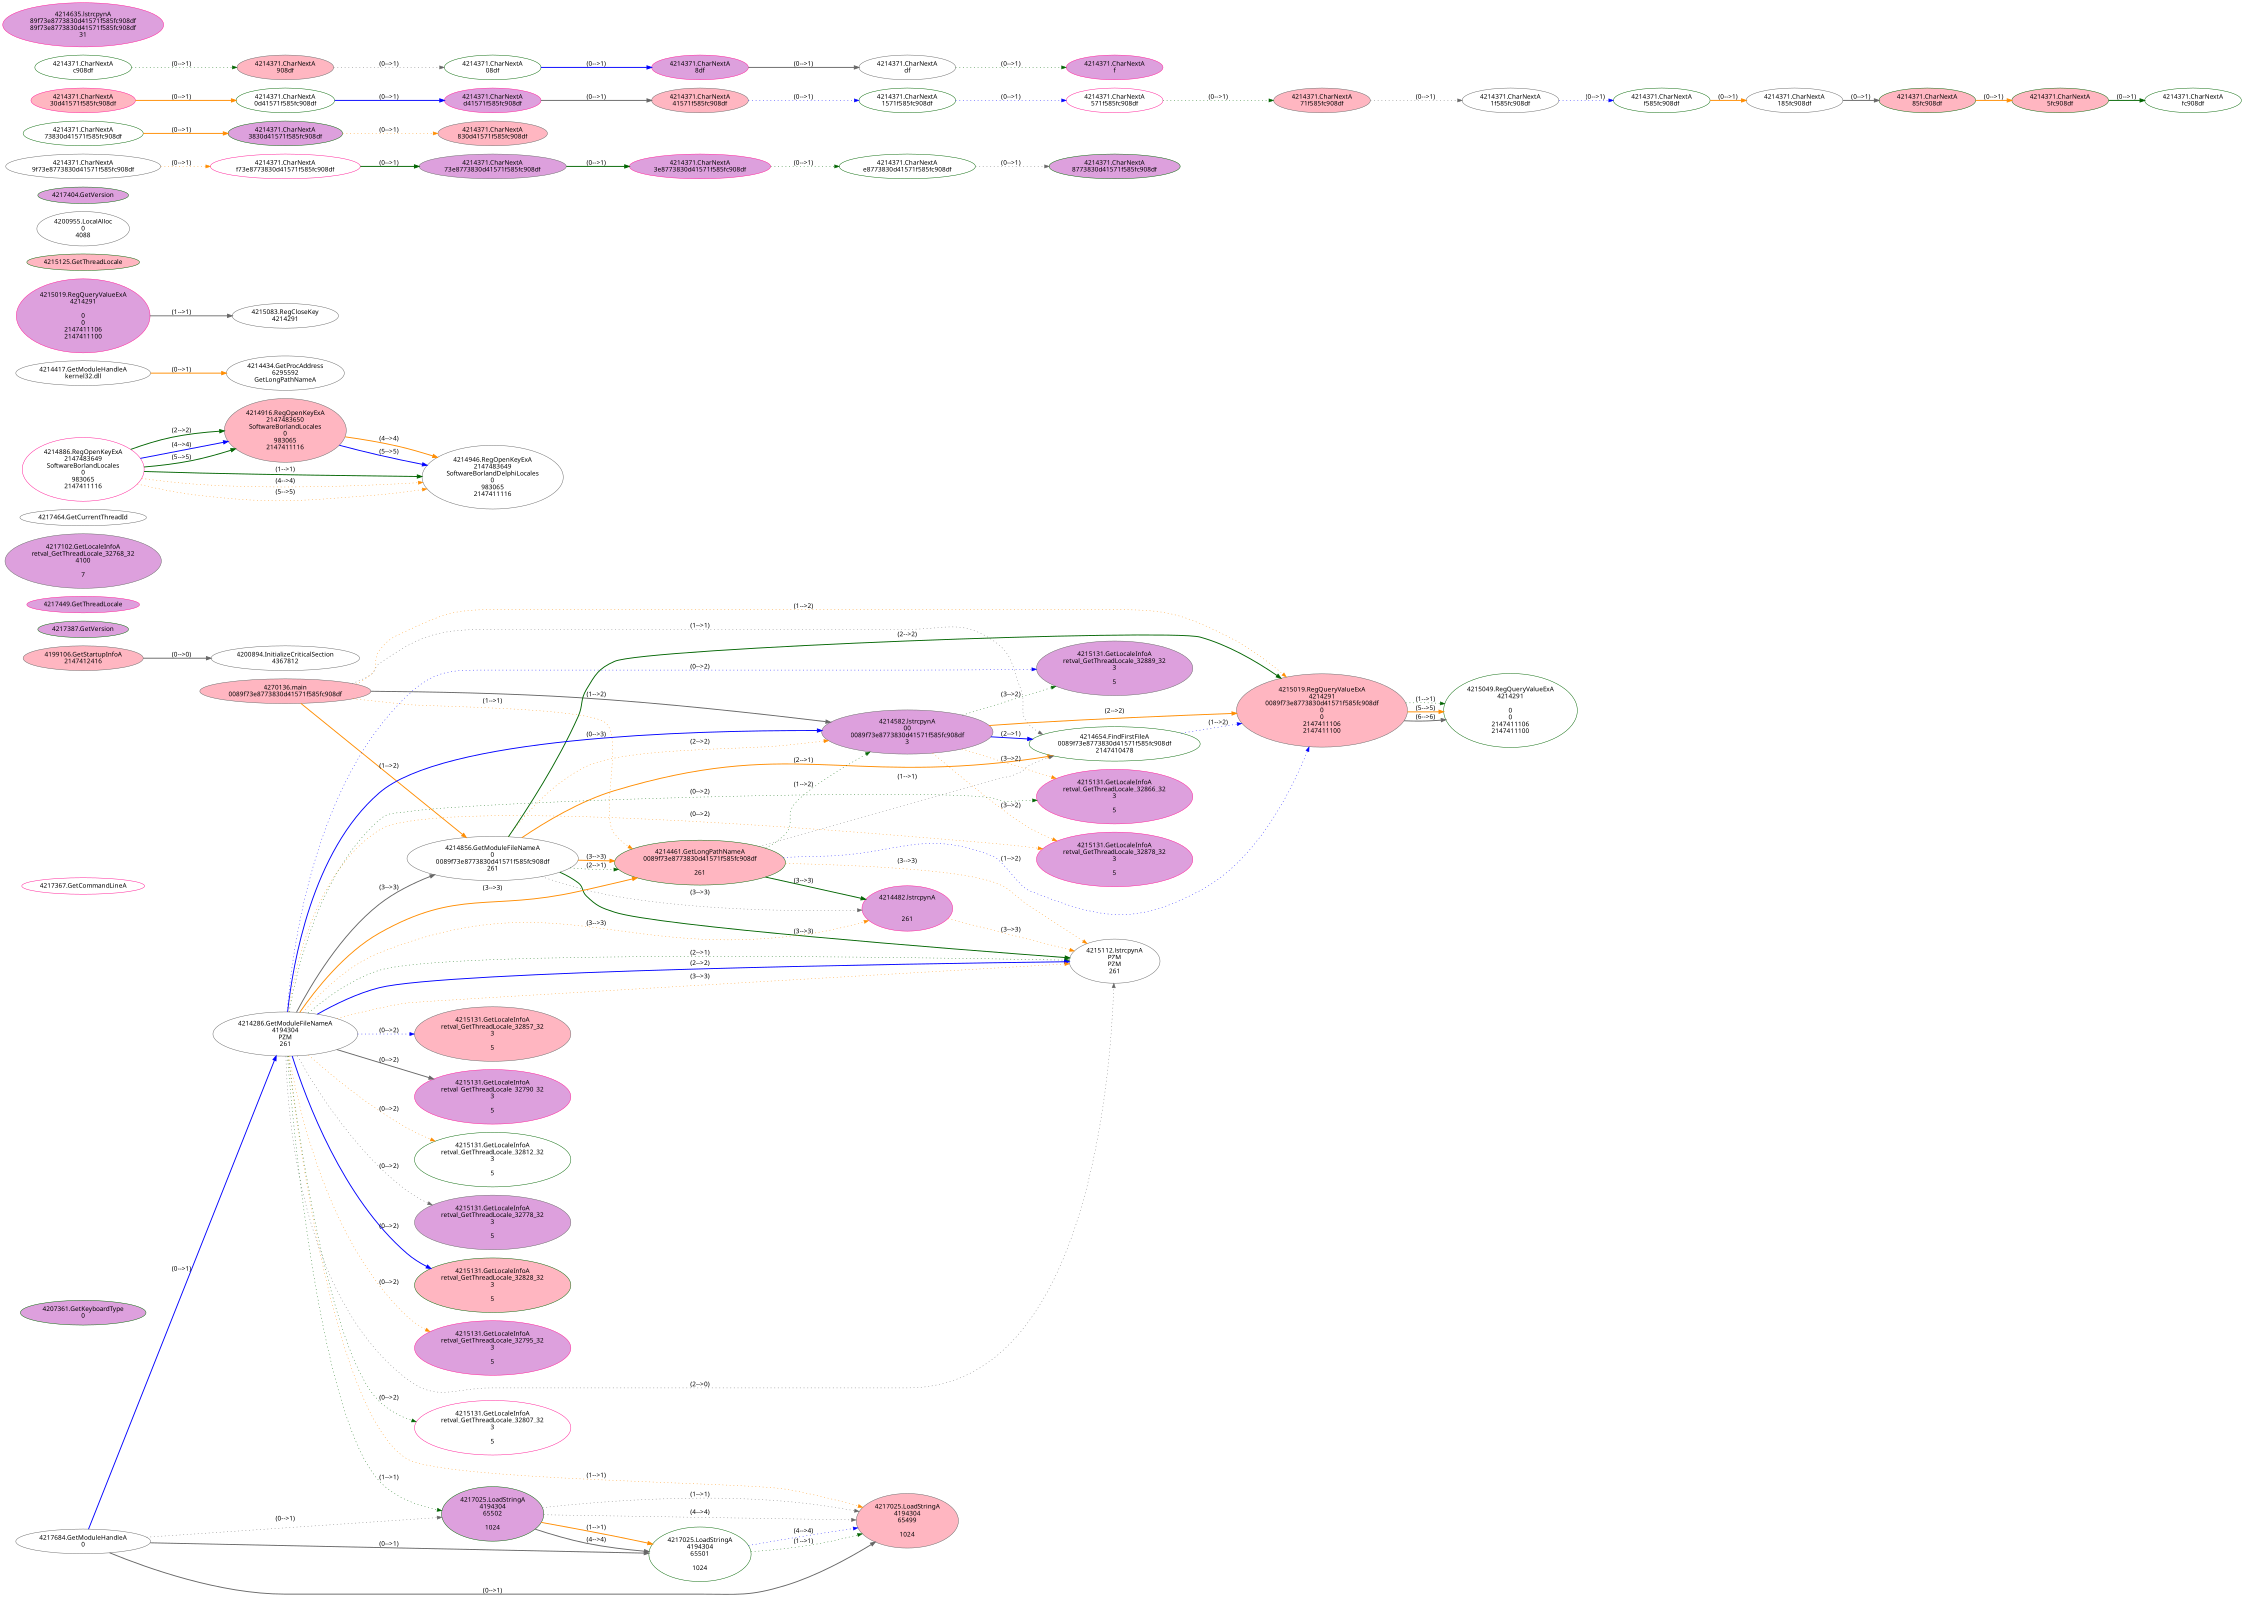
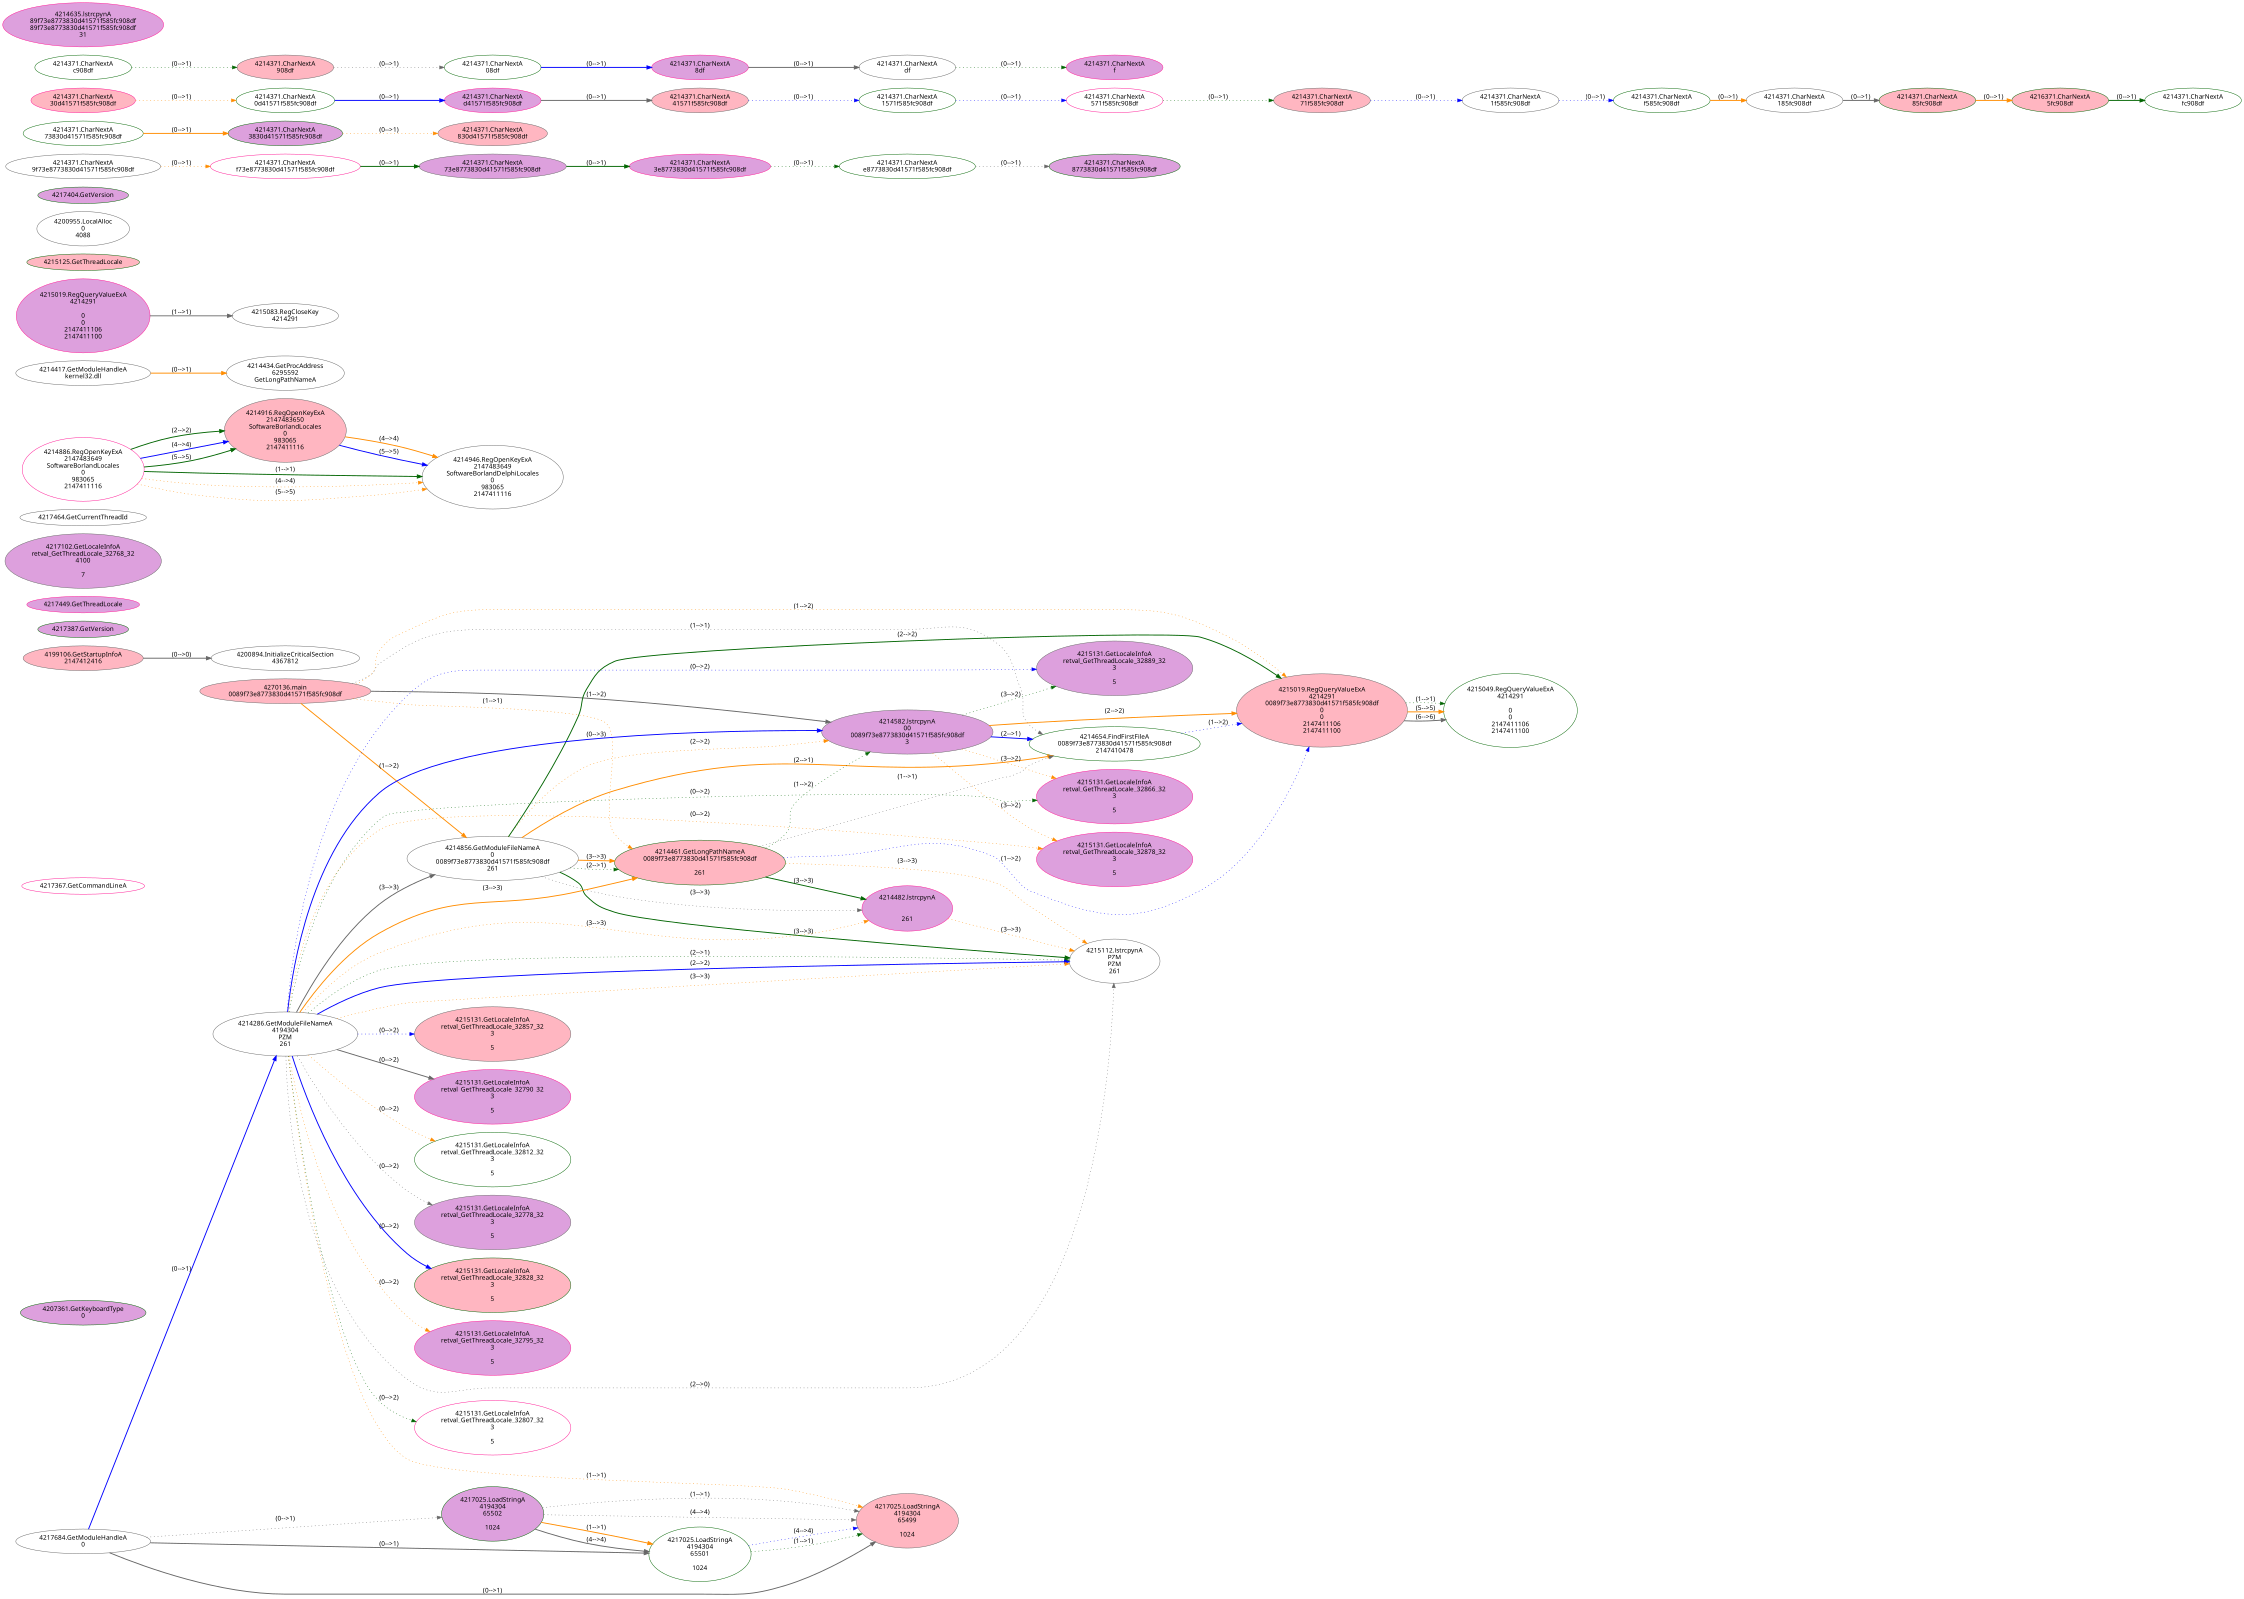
edge "4214371.CharNextA 30d41571f585fc908df" -> "4214371.CharNextA 0d41571f585fc908df": style bold -> dotted
edge "4214371.CharNextA 71f585fc908df" -> "4214371.CharNextA 1f585fc908df": color gray40 -> blue
node "4214371.CharNextA 5fc908df": label "4214371.CharNextA 5fc908df" -> "4216371.CharNextA 5fc908df"
edge "4214286.GetModuleFileNameA 4194304 PZM 261" -> "4217025.LoadStringA 4194304 65502 1024": removed, label "(1-->1)"
